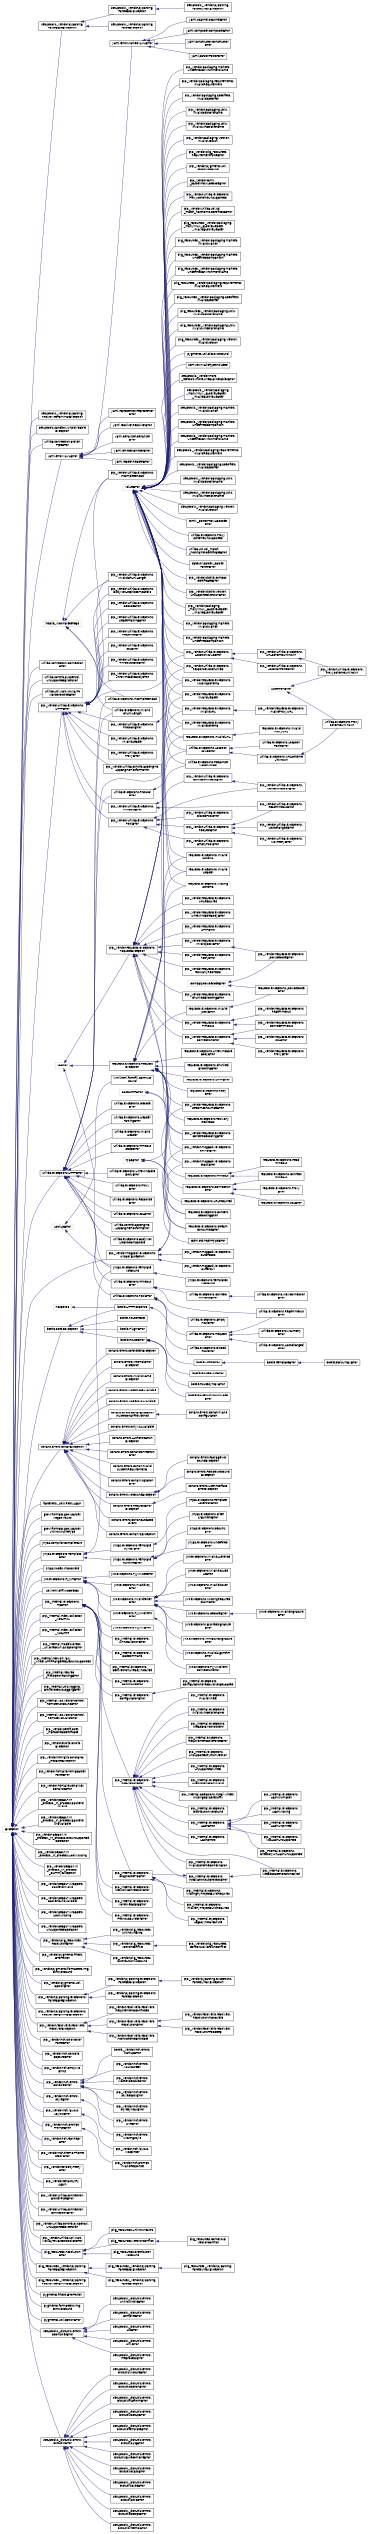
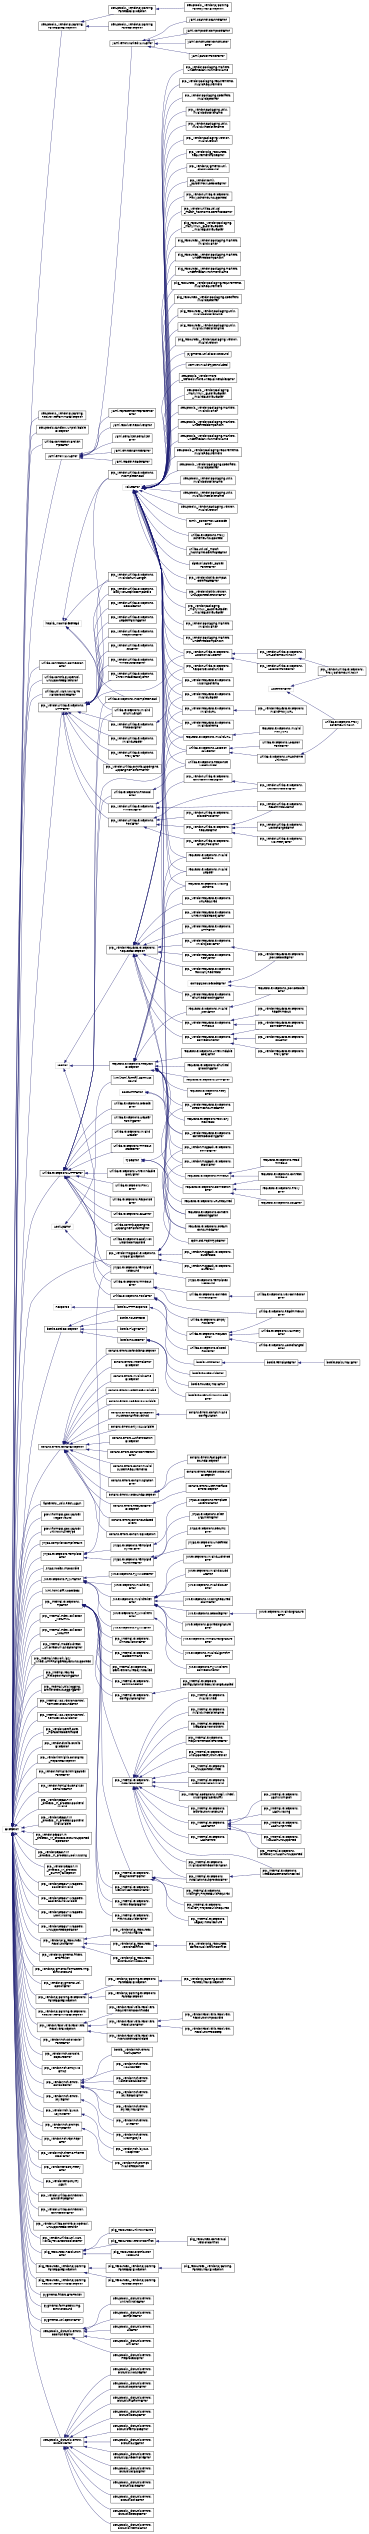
node "requests.exceptions.Missing Schema": color grey75 -> black
node "util.html.diff.NoDeletes": label "util.html.diff.NoDeletes" -> "lxml.html.diff.NoDeletes"
edge "pip._internal.exceptions. DiagnosticPipError" -> "pip._internal.exceptions. InstallationSubprocessError": reversed
